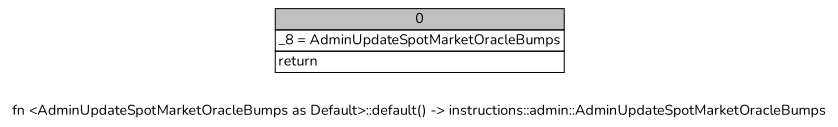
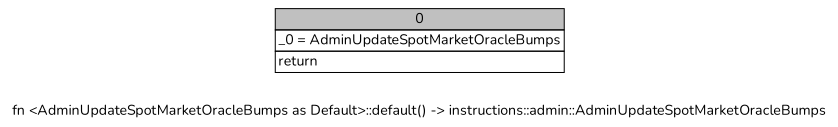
node "0": text "_8 = AdminUpdateSpotMarketOracleBumps" -> "_0 = AdminUpdateSpotMarketOracleBumps"
